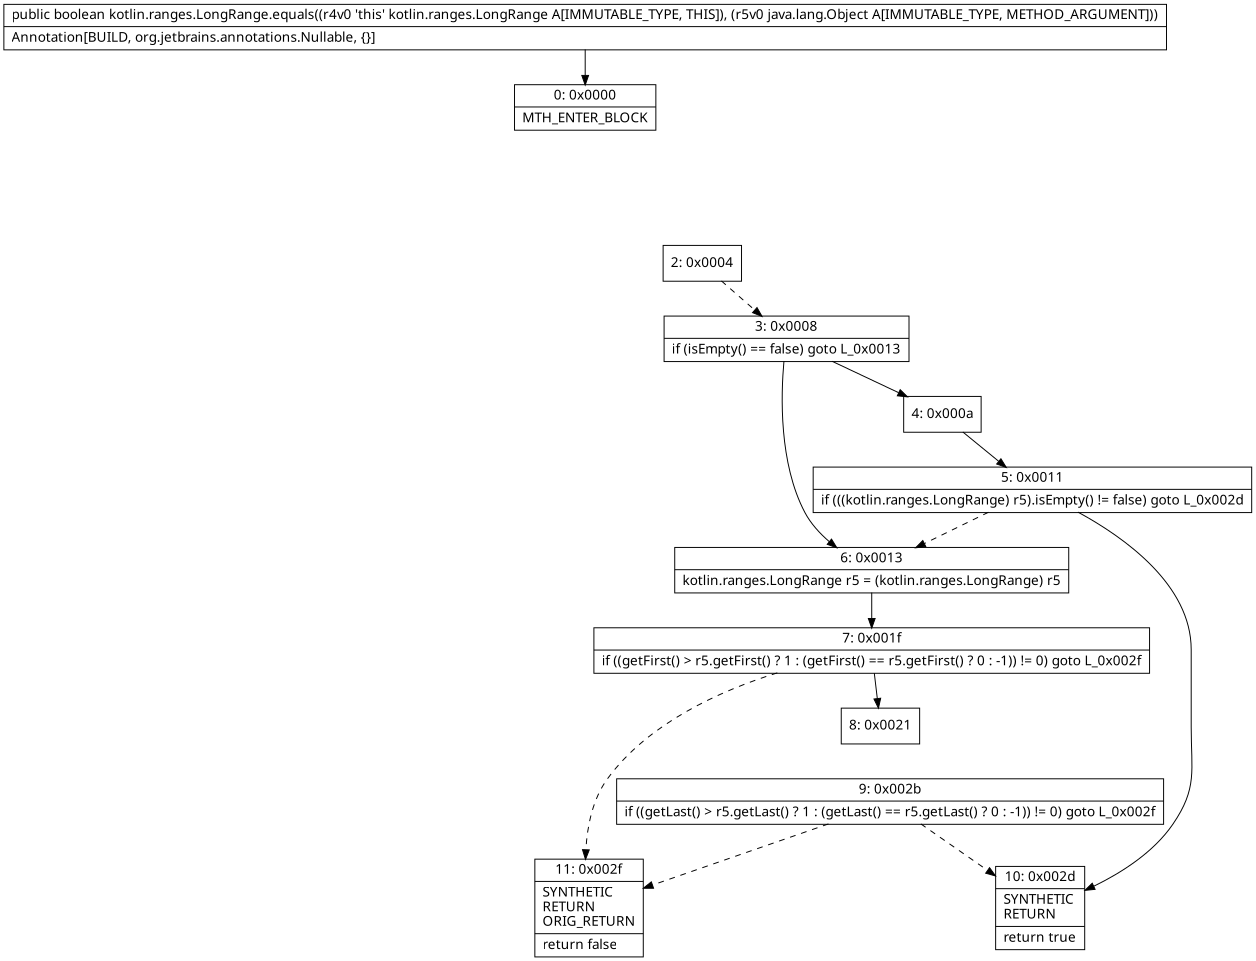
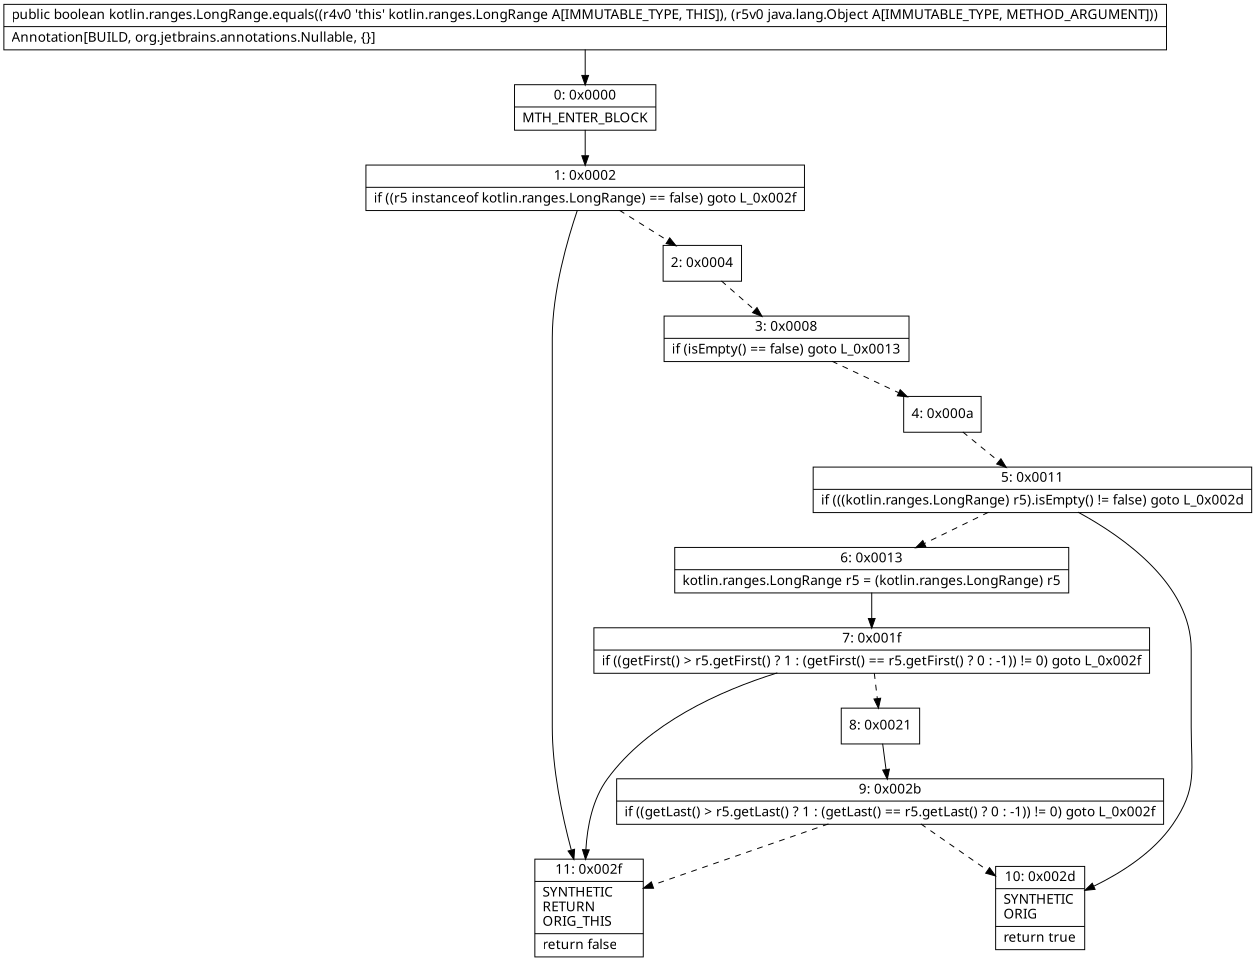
node "1: 0x0002": added
edge "3: 0x0008" -> "4: 0x000a": style solid -> dashed
edge "4: 0x000a" -> "5: 0x0011": style solid -> dashed
edge "3: 0x0008" -> "6: 0x0013": removed
edge "7: 0x001f" -> "8: 0x0021": style solid -> dashed
edge "7: 0x001f" -> "11: 0x002f": style dashed -> solid
edge "8: 0x0021" -> "9: 0x002b": added
node "10: 0x002d": text "RETURN" -> "ORIG"
node "11: 0x002f": text "ORIG_RETURN" -> "ORIG_THIS"
